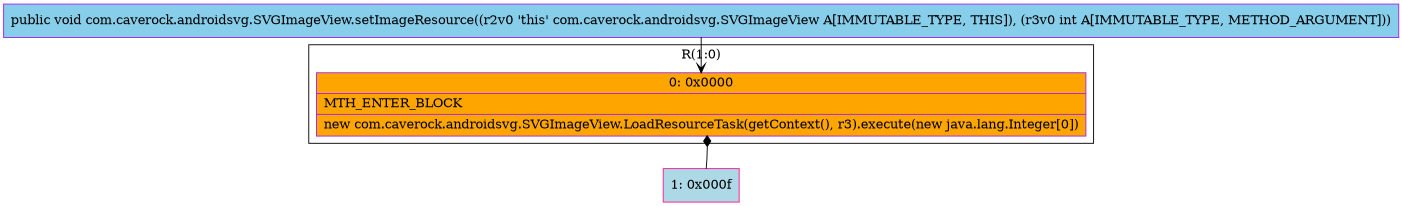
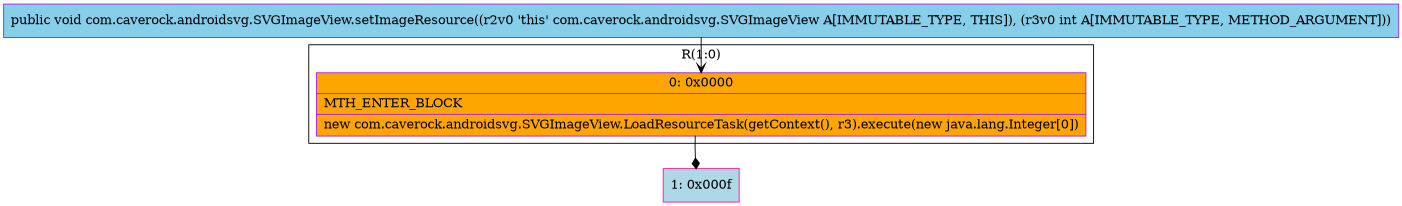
edge "1: 0x000f" -> "0: 0x0000": reversed
